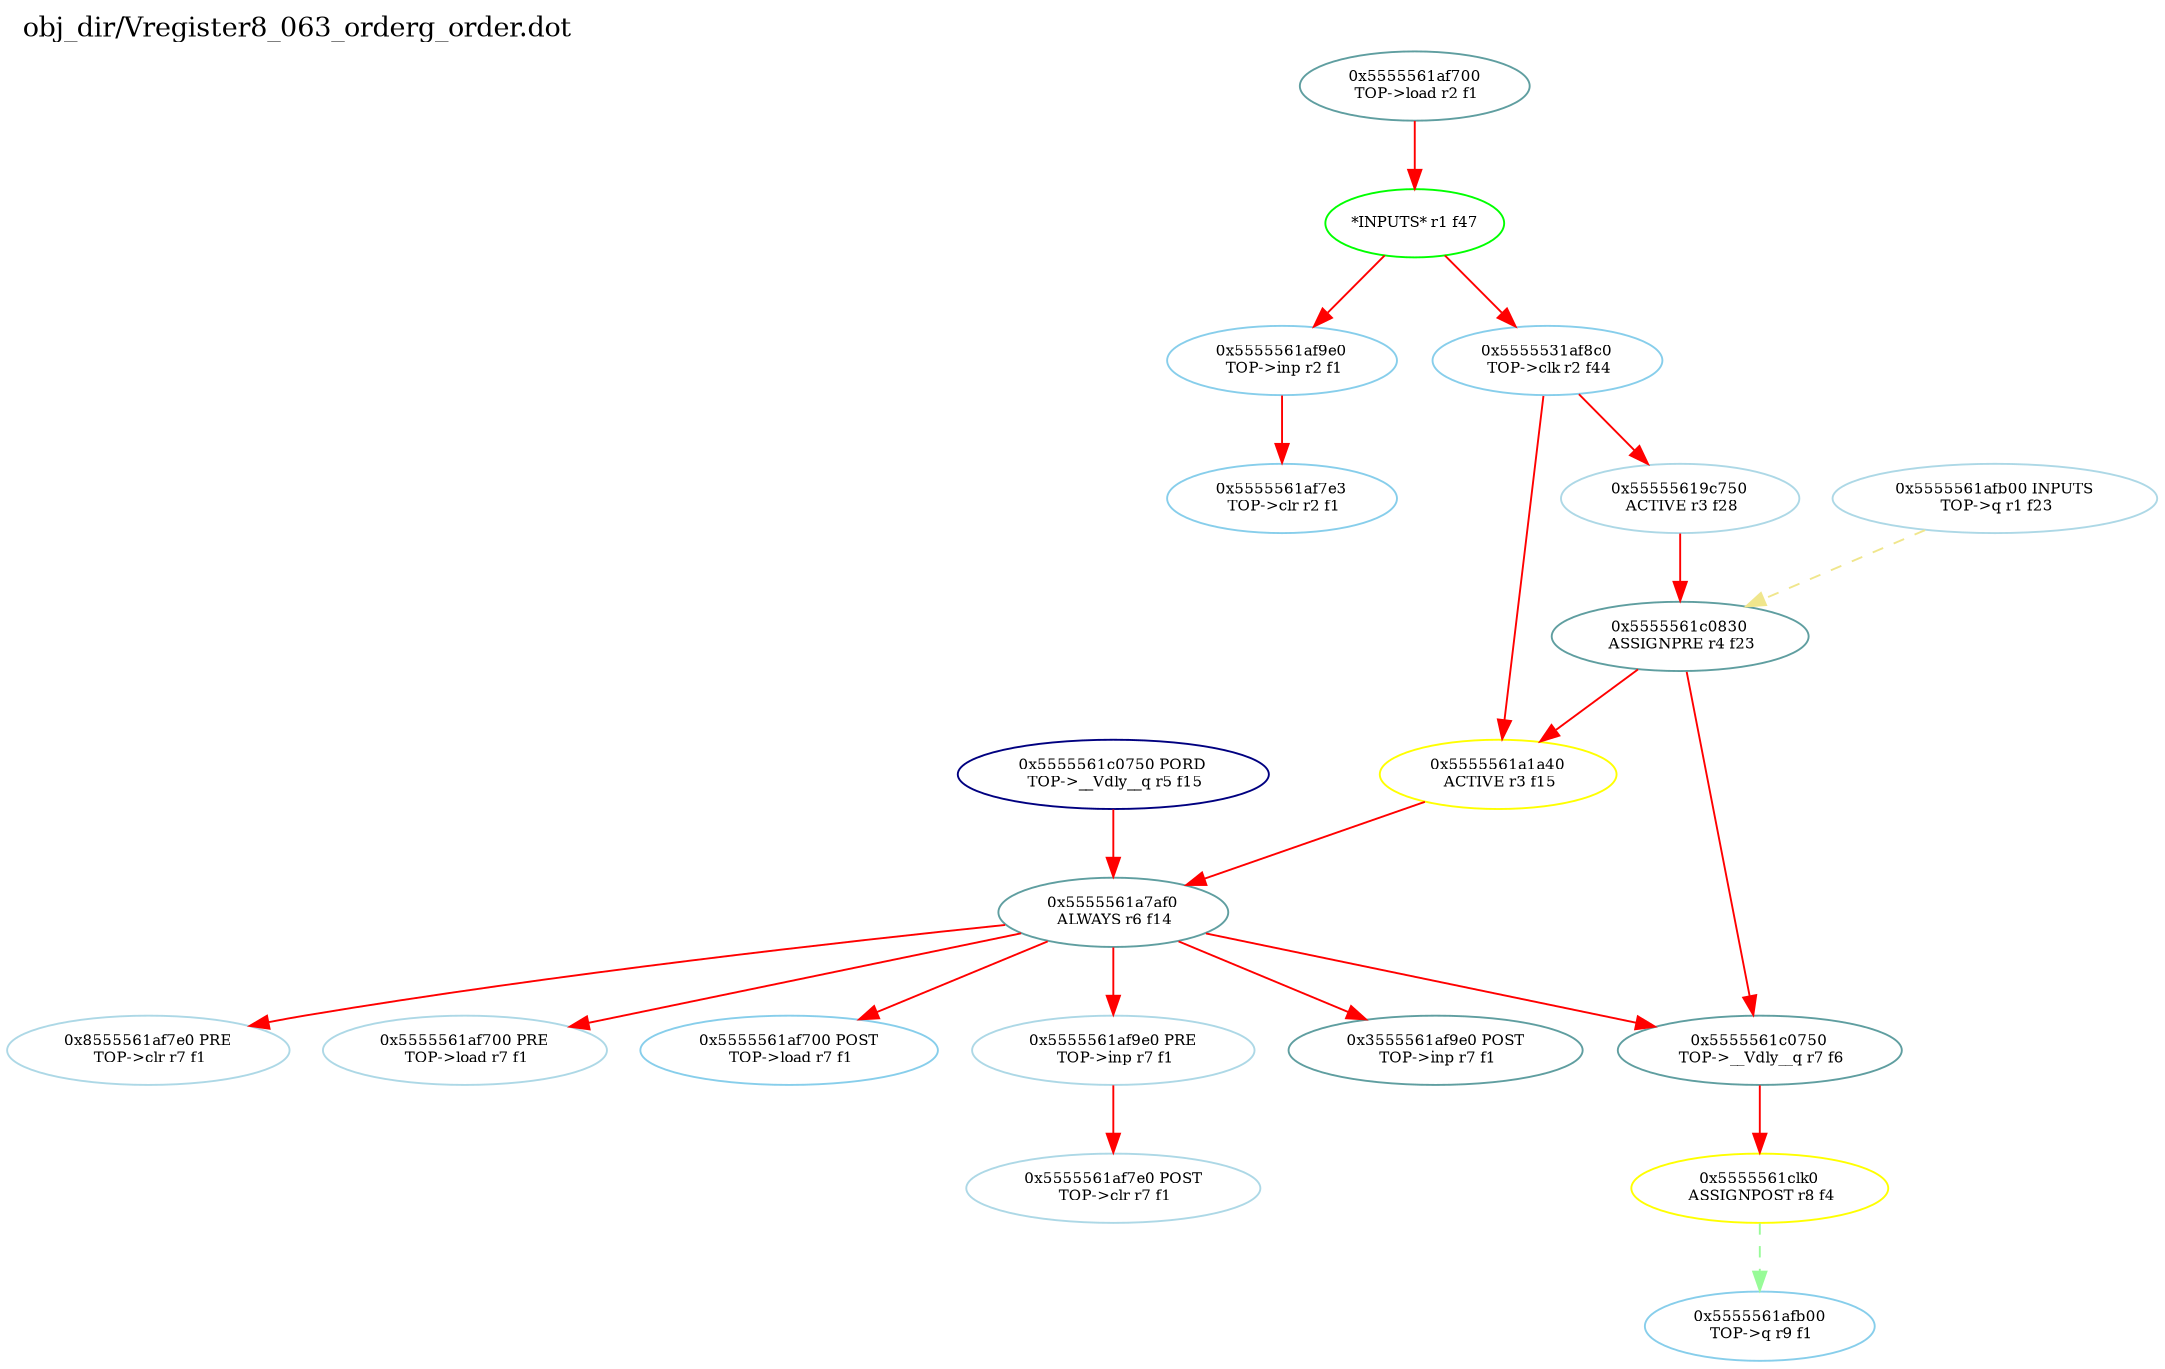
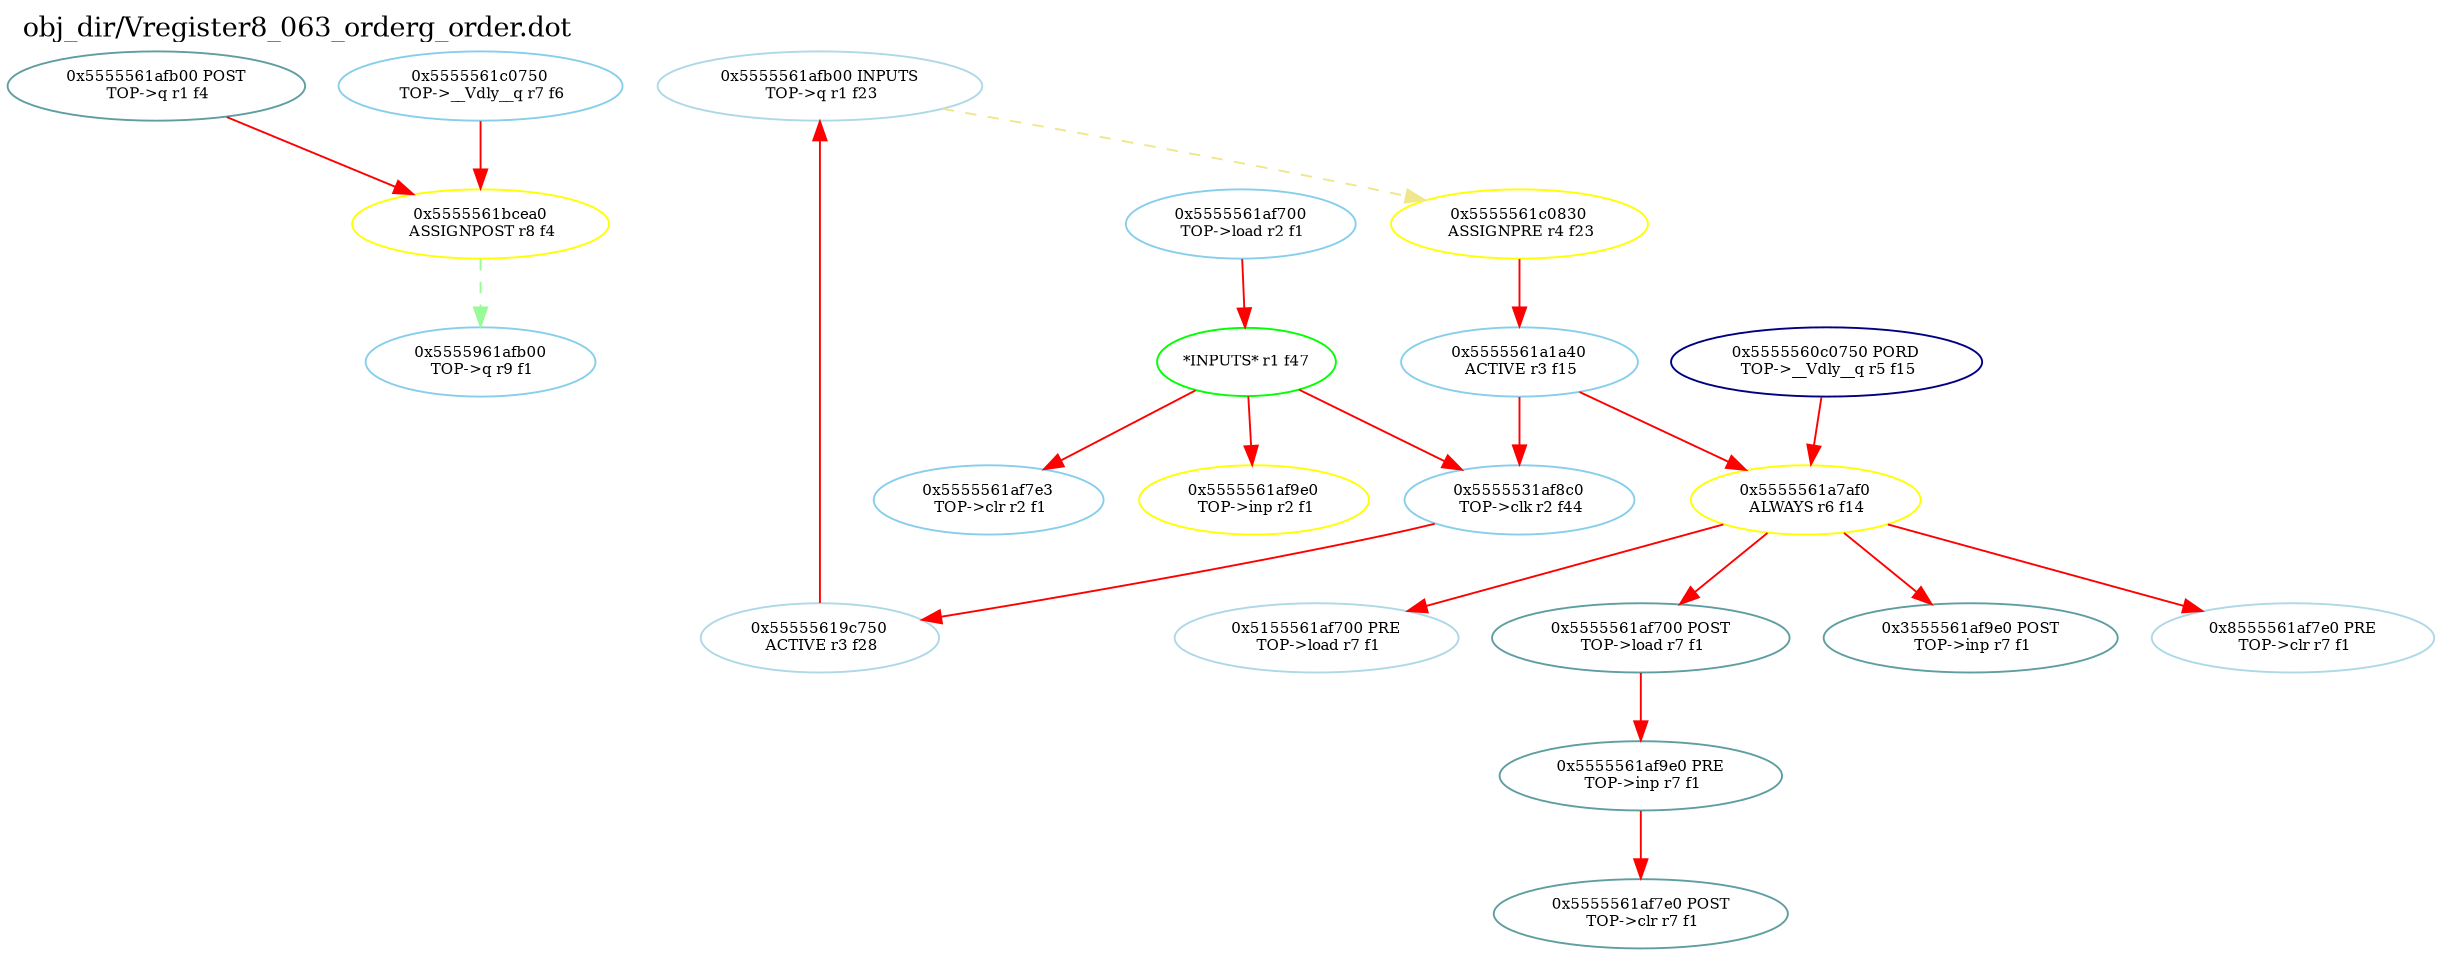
node "0x5555561afb00 POST TOP->q r1 f4": added
node "0x5555561af700 TOP->load r2 f1": color CadetBlue -> skyblue
node "0x5555561af9e0 TOP->inp r2 f1": color skyblue -> yellow
edge "0x5555561af9e0 TOP->inp r2 f1" -> "0x5555561af7e3 TOP->clr r2 f1": now "*INPUTS* r1 f47" -> "0x5555561af7e3 TOP->clr r2 f1"
edge "0x5555531af8c0 TOP->clk r2 f44" -> "0x5555561a1a40 ACTIVE r3 f15": reversed
edge "0x55555619c750 ACTIVE r3 f28" -> "0x5555561c0830 ASSIGNPRE r4 f23": now "0x55555619c750 ACTIVE r3 f28" -> "0x5555561afb00 INPUTS TOP->q r1 f23"
node "0x5555561c0830 ASSIGNPRE r4 f23": color CadetBlue -> yellow
node "0x5555561c0750 PORD TOP->__Vdly__q r5 f15": label "0x5555561c0750 PORD TOP->__Vdly__q r5 f15" -> "0x5555560c0750 PORD TOP->__Vdly__q r5 f15"
node "0x5555561a1a40 ACTIVE r3 f15": color yellow -> skyblue
edge "0x5555561c0830 ASSIGNPRE r4 f23" -> "0x5555561c0750 TOP->__Vdly__q r7 f6": removed
node "0x5555561a7af0 ALWAYS r6 f14": color CadetBlue -> yellow
edge "0x5555561a7af0 ALWAYS r6 f14" -> "0x5555561af9e0 PRE TOP->inp r7 f1": now "0x5555561af700 POST TOP->load r7 f1" -> "0x5555561af9e0 PRE TOP->inp r7 f1"
edge "0x5555561a7af0 ALWAYS r6 f14" -> "0x5555561c0750 TOP->__Vdly__q r7 f6": removed
node "0x5555561af700 PRE TOP->load r7 f1": label "0x5555561af700 PRE TOP->load r7 f1" -> "0x5155561af700 PRE TOP->load r7 f1"
node "0x5555561af700 POST TOP->load r7 f1": color skyblue -> CadetBlue
node "0x5555561af9e0 PRE TOP->inp r7 f1": color lightblue -> CadetBlue
node "0x5555561c0750 TOP->__Vdly__q r7 f6": color CadetBlue -> skyblue
node "0x5555561af7e0 POST TOP->clr r7 f1": color lightblue -> CadetBlue
node "0x5555561clk0 ASSIGNPOST r8 f4": label "0x5555561clk0 ASSIGNPOST r8 f4" -> "0x5555561bcea0 ASSIGNPOST r8 f4"
node "0x5555561afb00 TOP->q r9 f1": label "0x5555561afb00 TOP->q r9 f1" -> "0x5555961afb00 TOP->q r9 f1"
